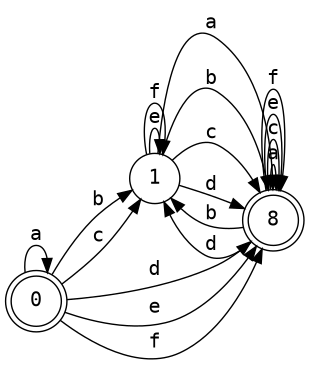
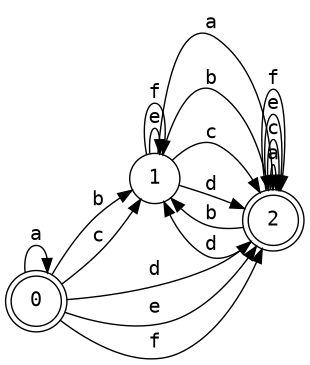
node "8": label "8" -> "2"
